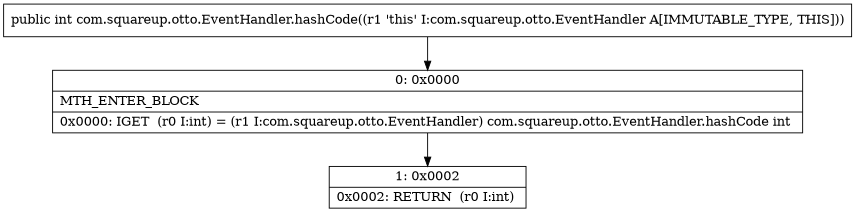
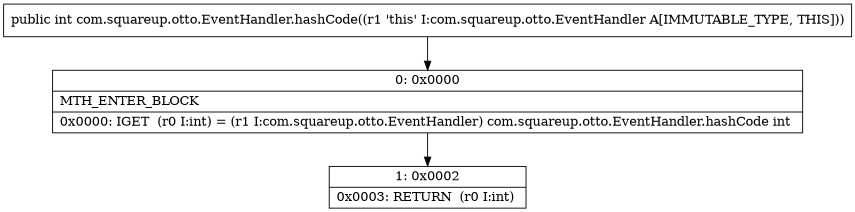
node "1: 0x0002": text "0x0002: RETURN  (r0 I:int)" -> "0x0003: RETURN  (r0 I:int)"
